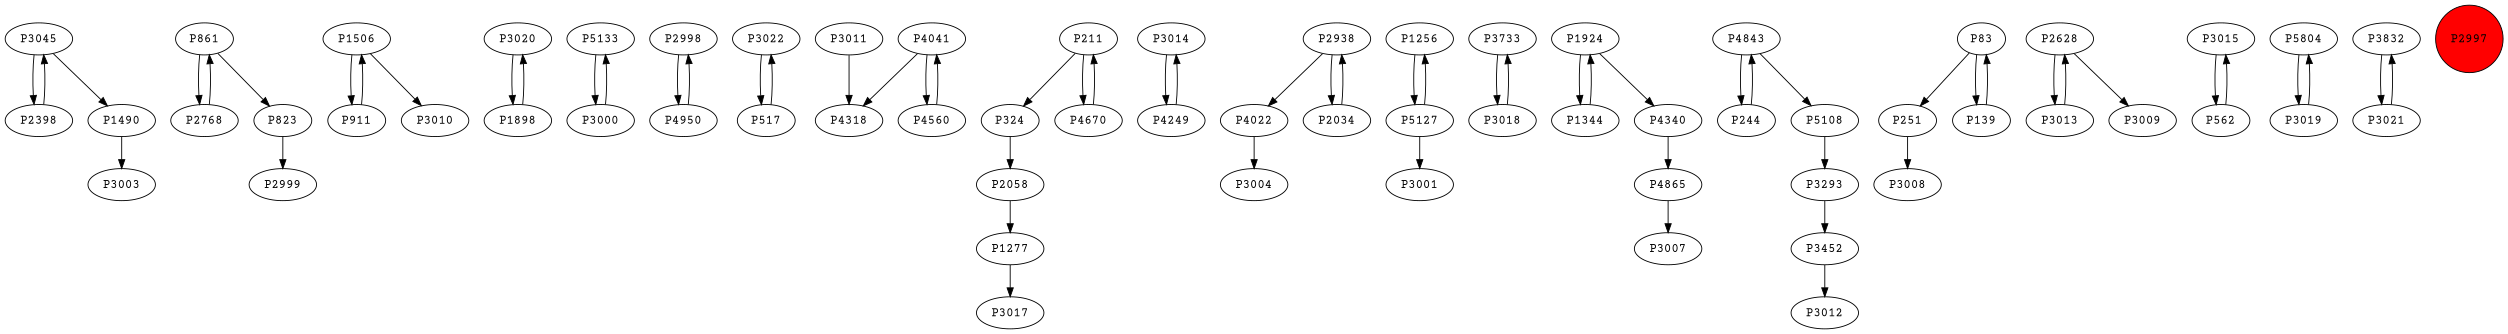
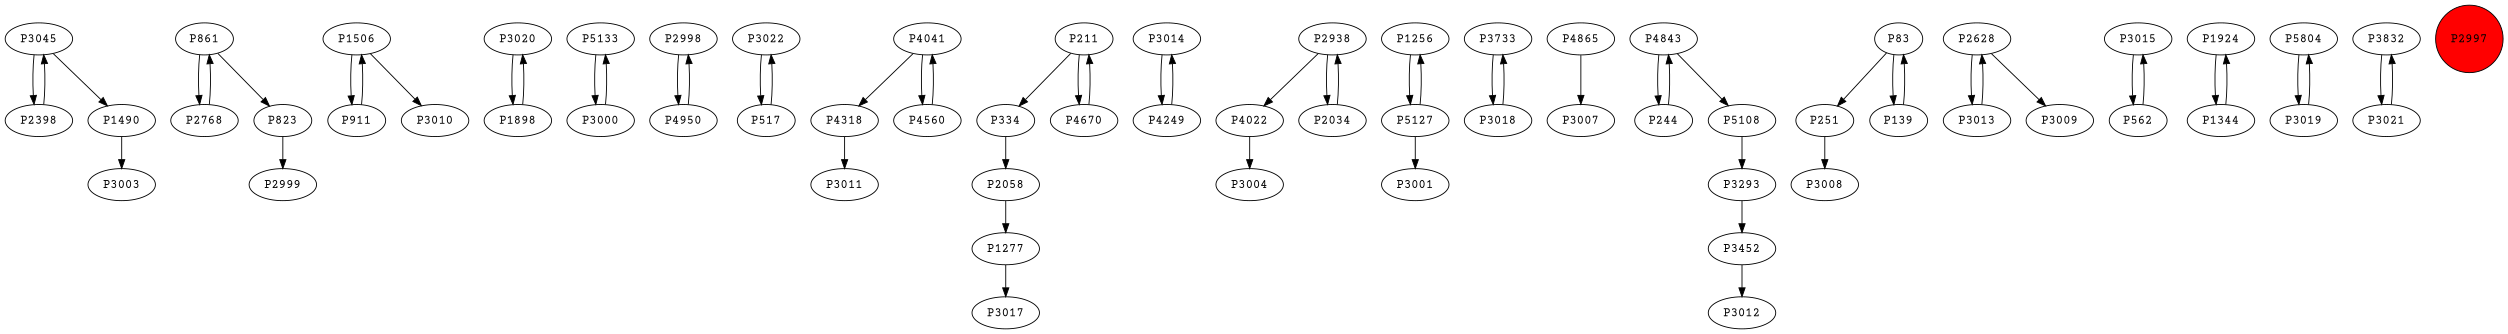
edge "P3011" -> "P4318": reversed
node "P324": label "P324" -> "P334"
node "P4340": removed
